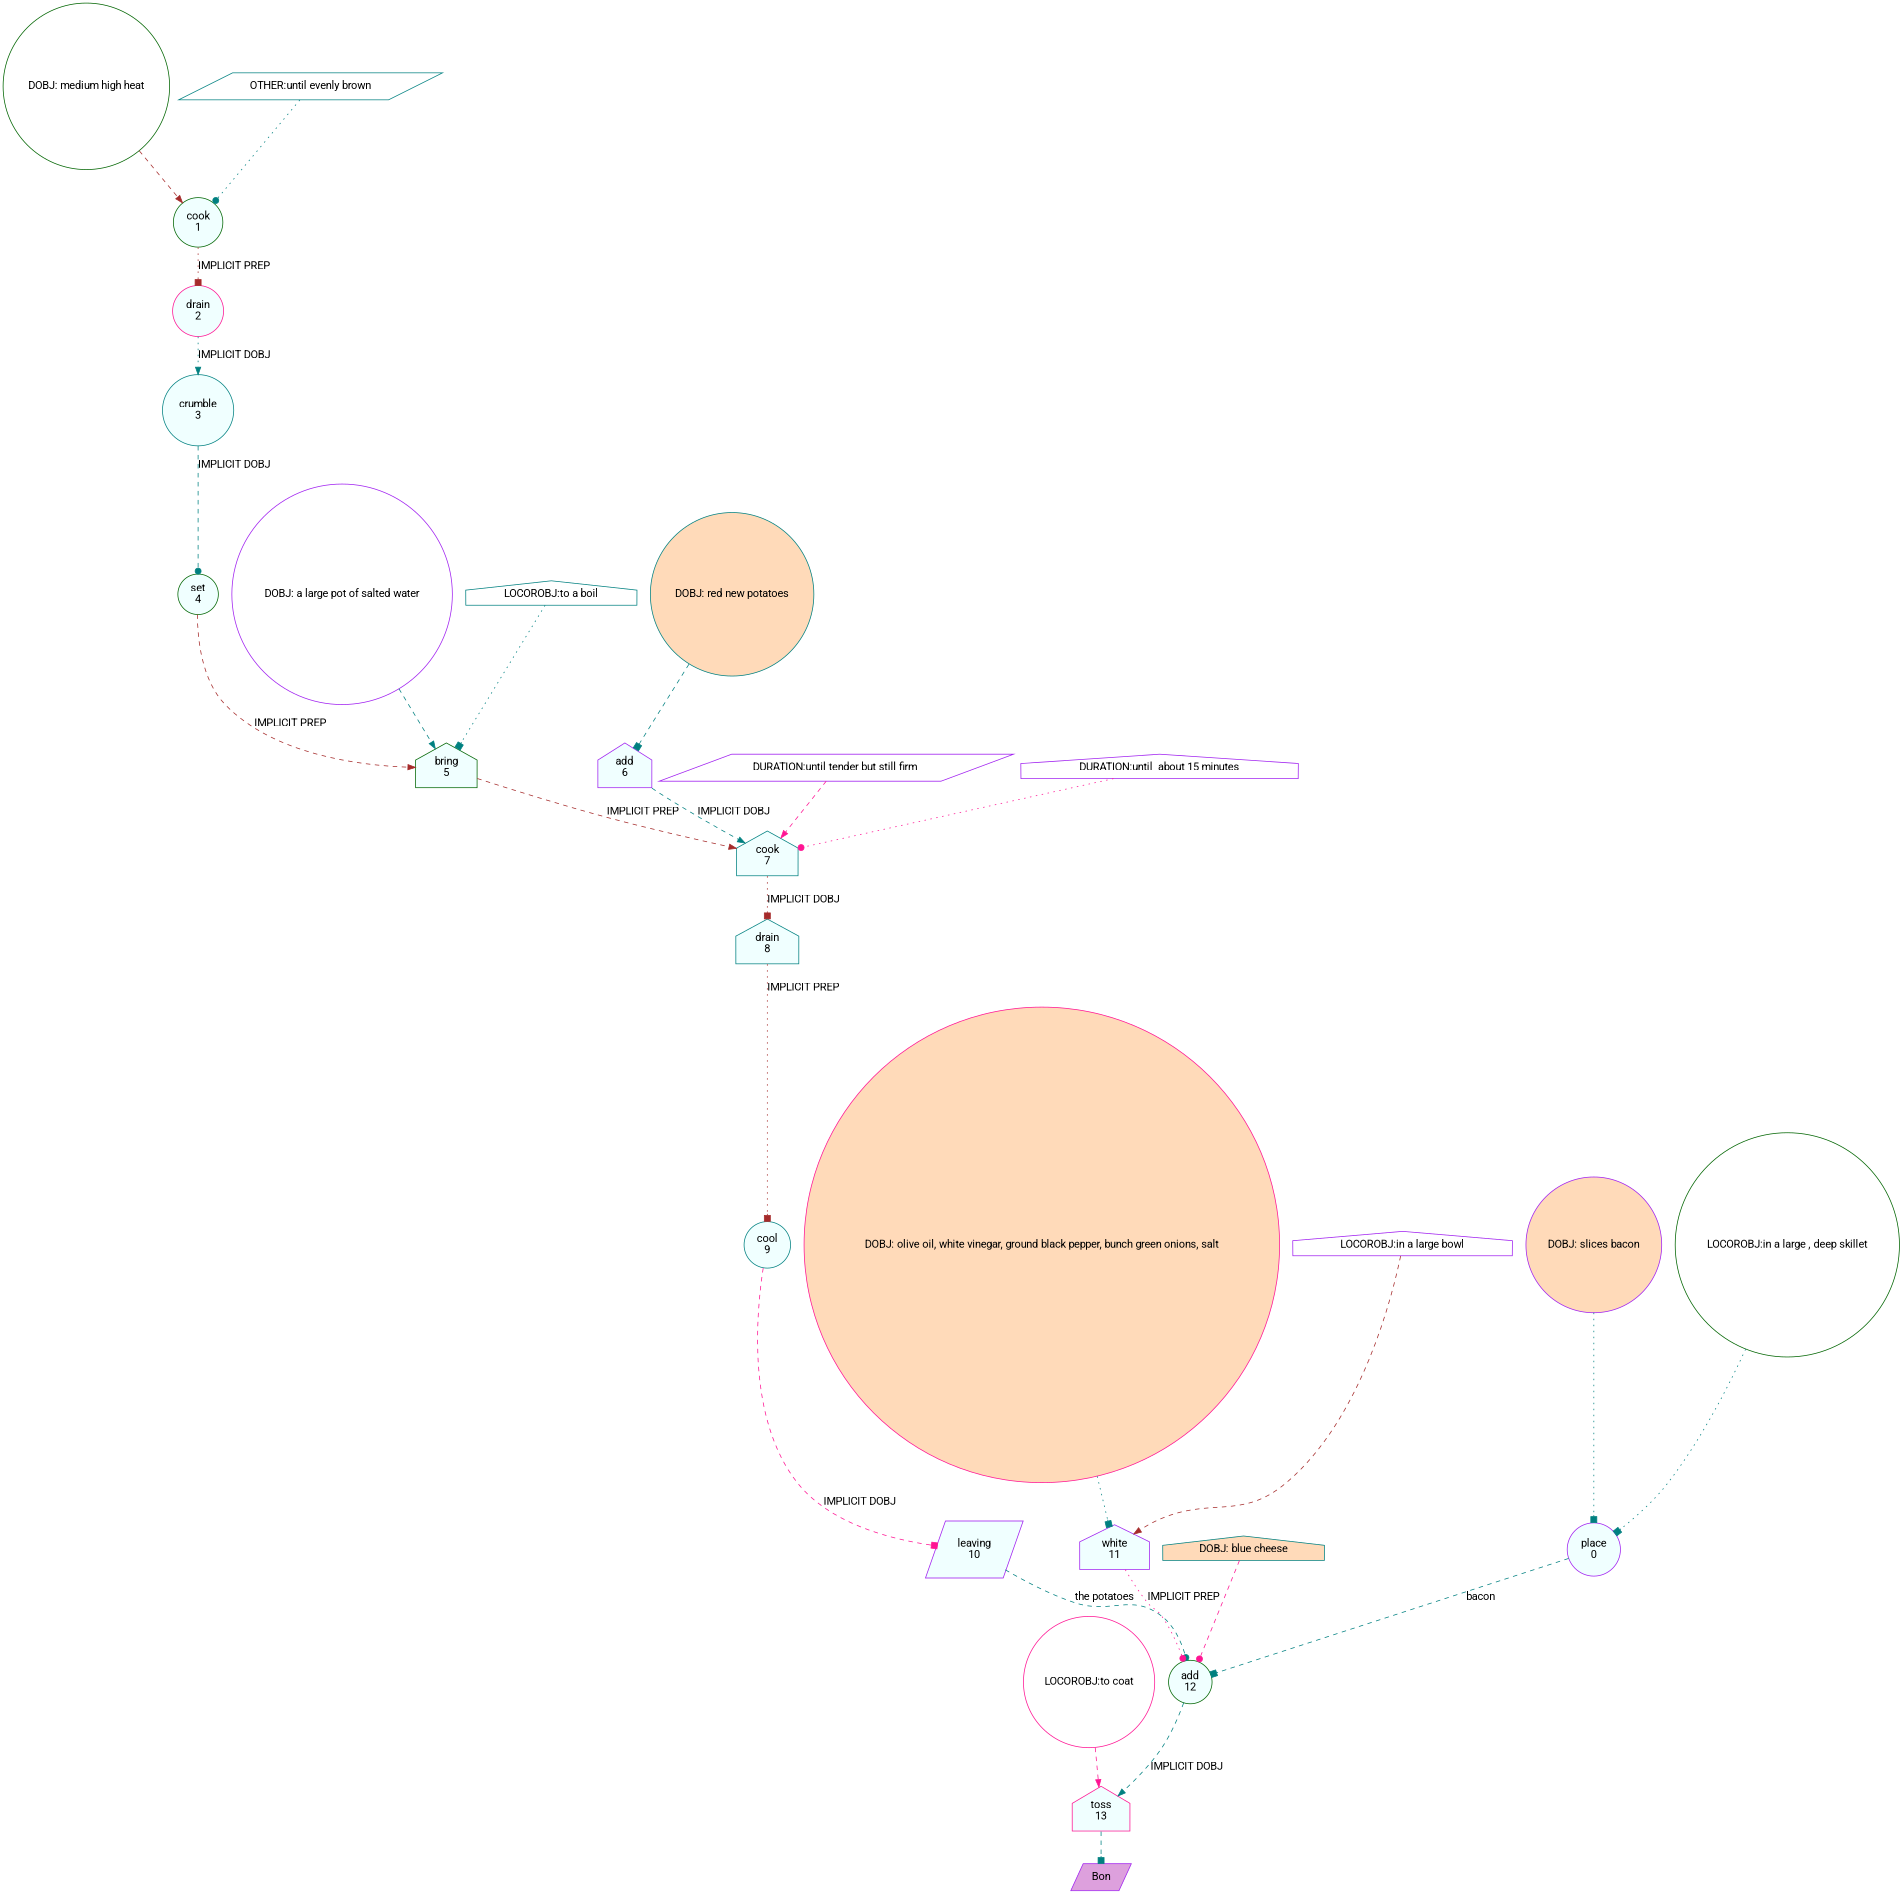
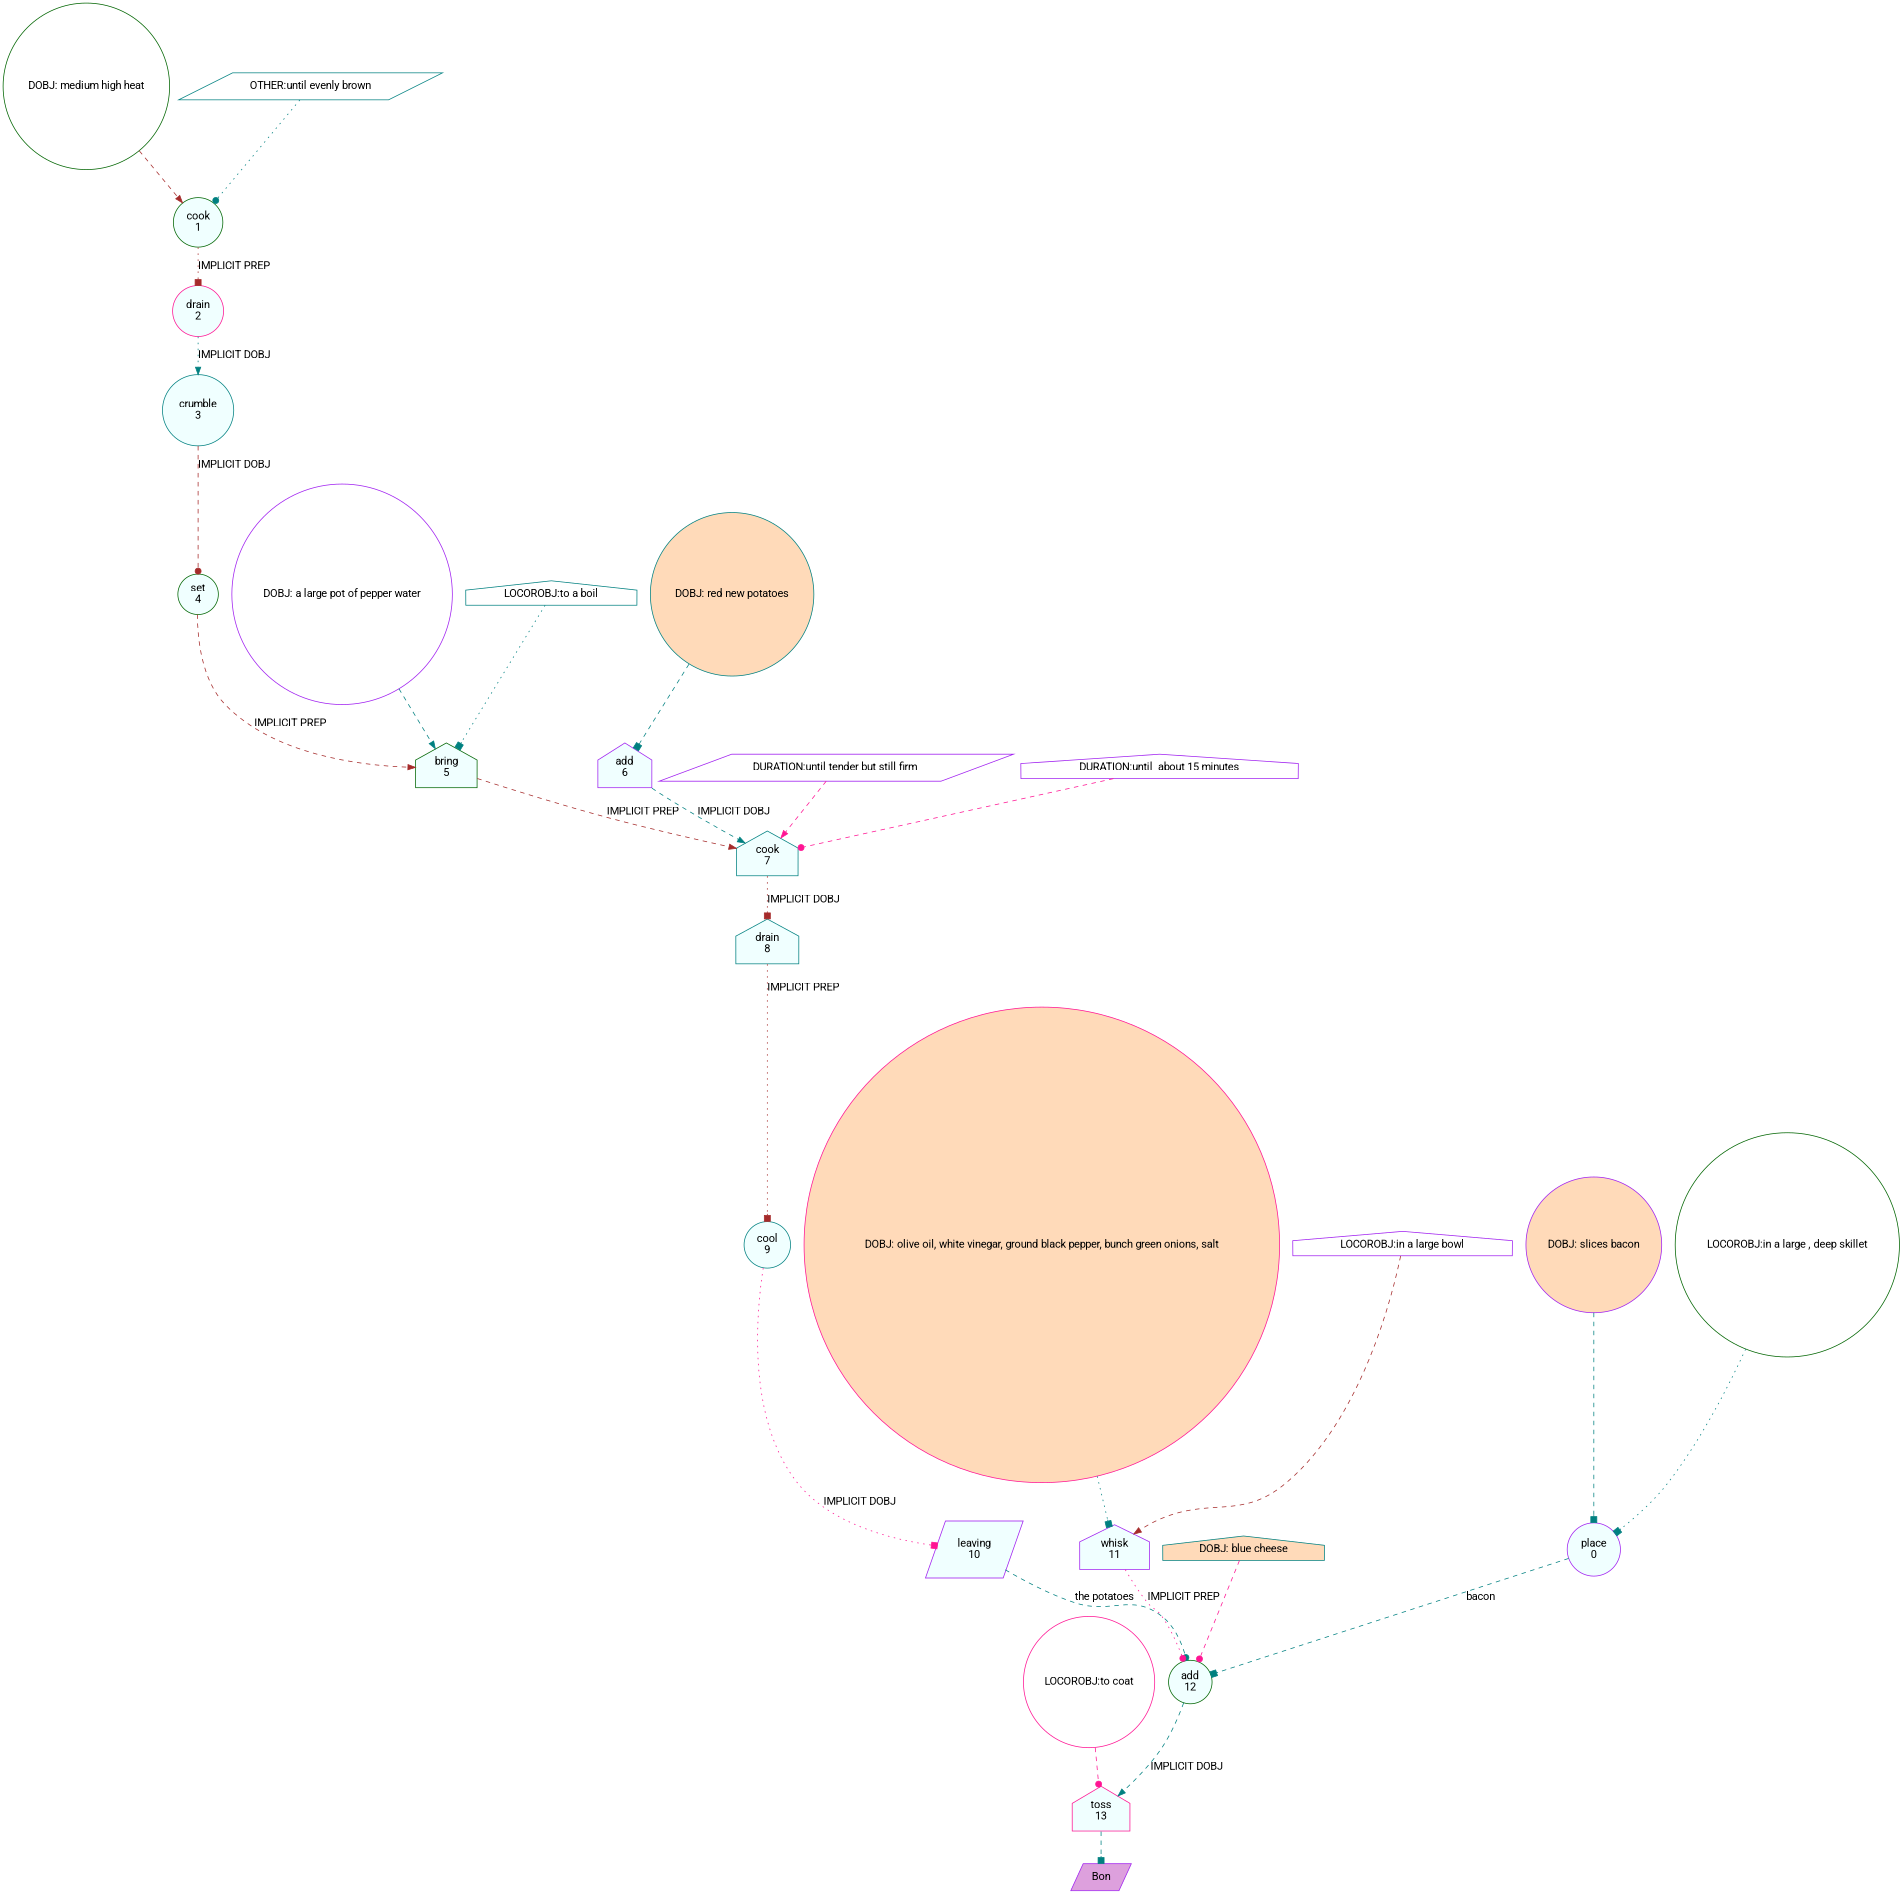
edge "crumble 3" -> "set 4": color teal -> brown
node "DOBJ: a large pot of salted water": label "DOBJ: a large pot of salted water" -> "DOBJ: a large pot of pepper water"
edge "DURATION:until  about 15 minutes" -> "cook 7": style dotted -> dashed
edge "DOBJ: slices bacon" -> "place 0": style dotted -> dashed
edge "cool 9" -> "leaving 10": style dashed -> dotted
node "white 11": label "white 11" -> "whisk 11"
edge "LOCOROBJ:to coat" -> "toss 13": arrowhead normal -> dot
